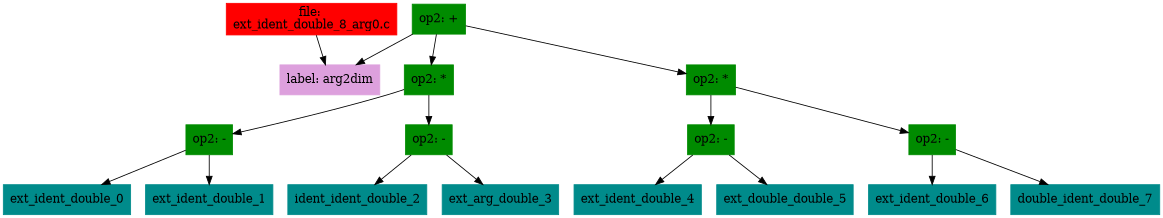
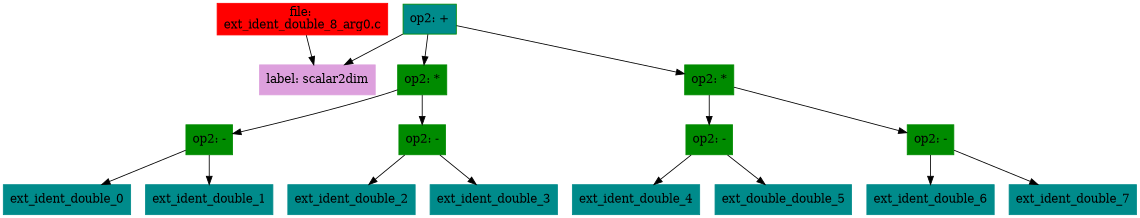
node "op2: +": fillcolor green4 -> cyan4
node "label: arg2dim": label "label: arg2dim" -> "label: scalar2dim"
node "ident_ident_double_2": label "ident_ident_double_2" -> "ext_ident_double_2"
node "ext_arg_double_3": label "ext_arg_double_3" -> "ext_ident_double_3"
node "double_ident_double_7": label "double_ident_double_7" -> "ext_ident_double_7"
